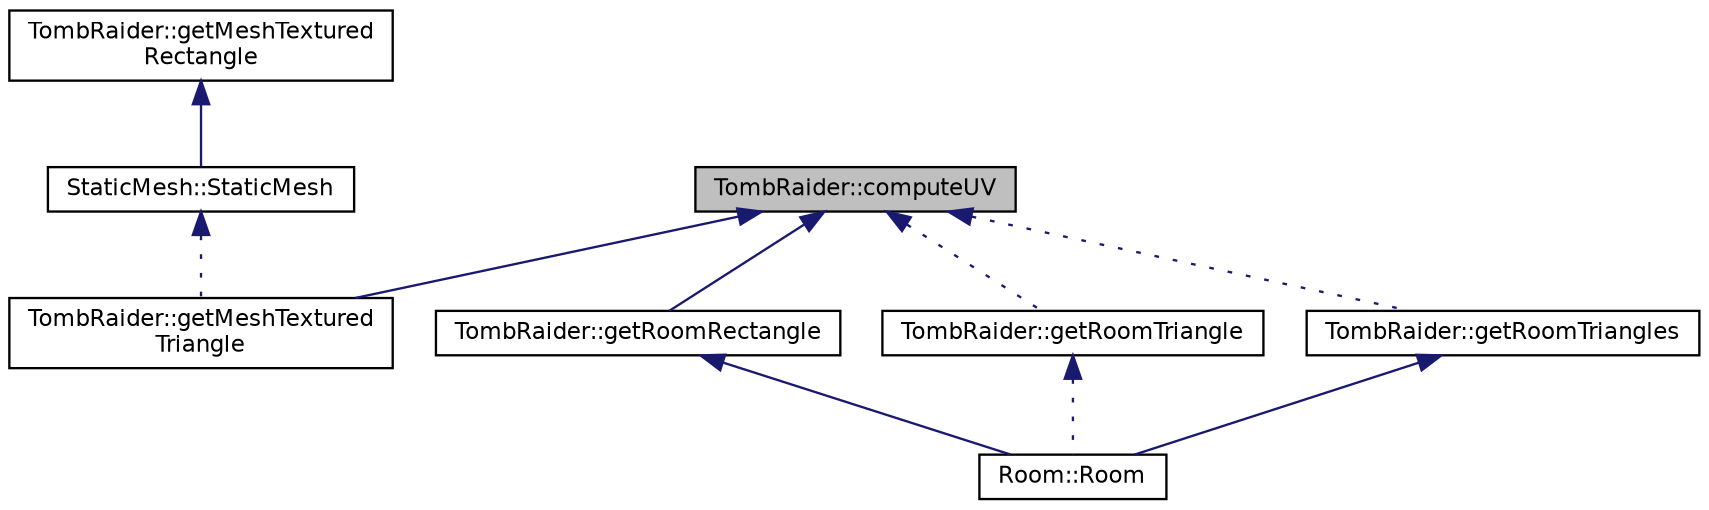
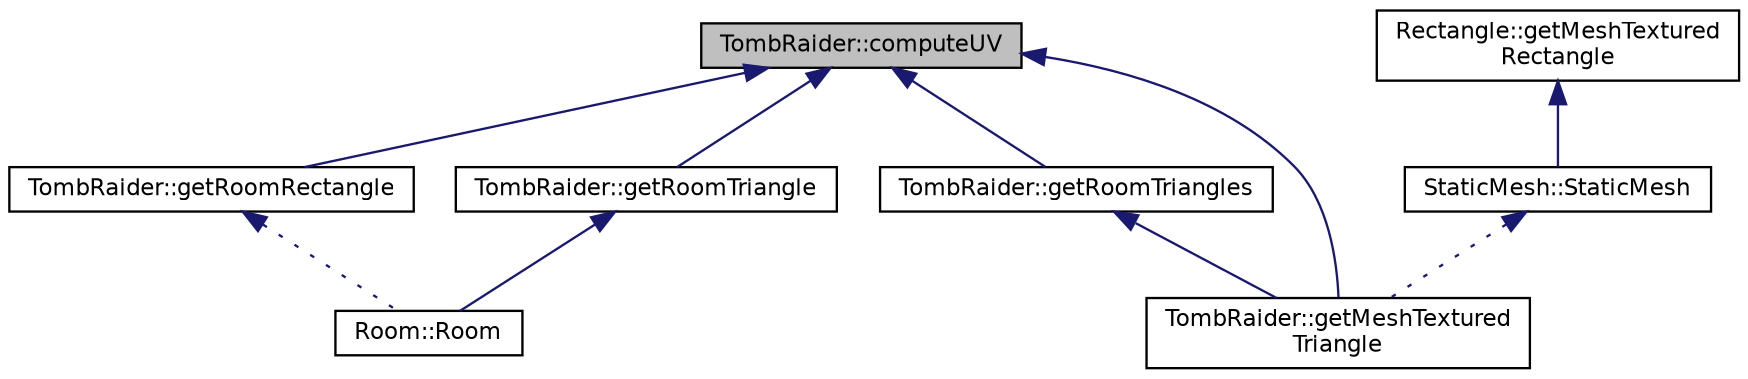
node "TombRaider::getMeshTextured Rectangle": label "TombRaider::getMeshTextured Rectangle" -> "Rectangle::getMeshTextured Rectangle"
edge "TombRaider::getRoomTriangles" -> "TombRaider::computeUV": style dotted -> solid
edge "TombRaider::getRoomTriangle" -> "TombRaider::computeUV": style dotted -> solid
edge "Room::Room" -> "TombRaider::getRoomRectangle": style solid -> dotted
edge "Room::Room" -> "TombRaider::getRoomTriangles": now "TombRaider::getMeshTextured Triangle" -> "TombRaider::getRoomTriangles"
edge "Room::Room" -> "TombRaider::getRoomTriangle": style dotted -> solid
